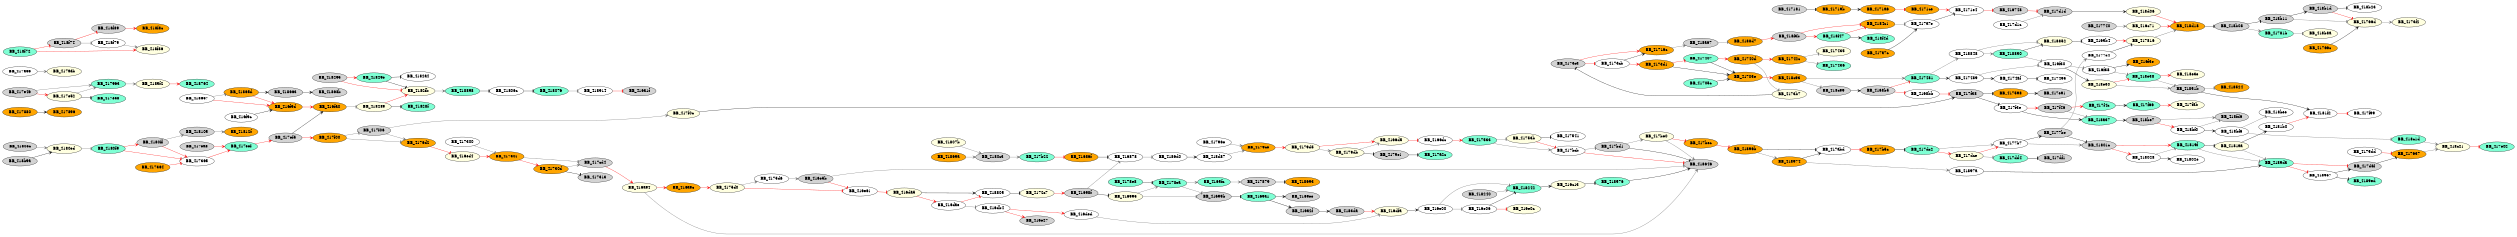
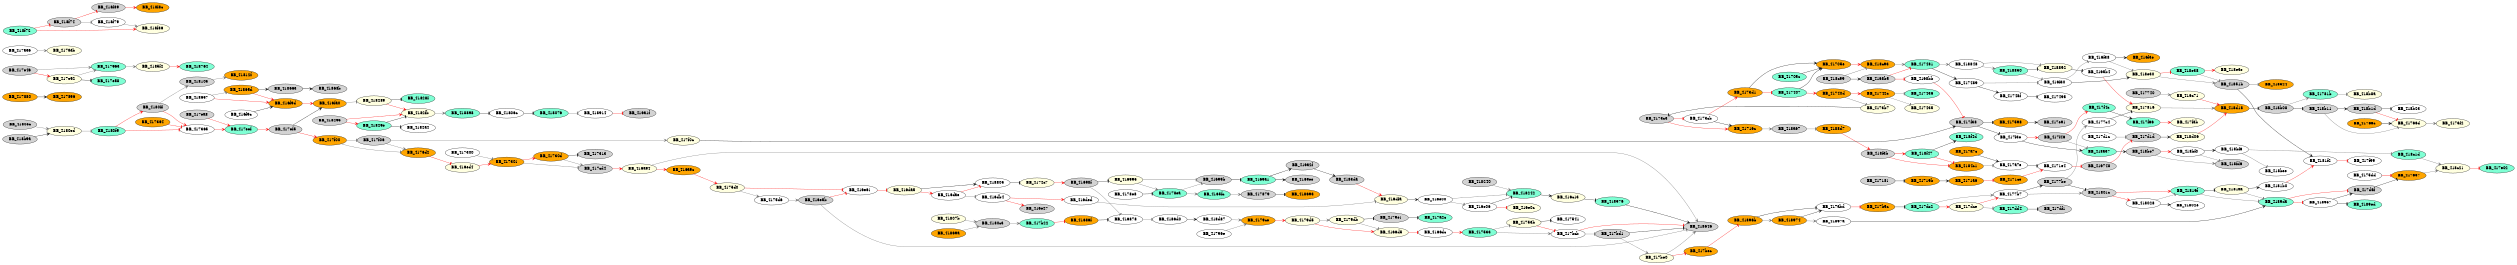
edge "BB_416f38" -> "BB_418e38": now "BB_416f38" -> "BB_418e30"
edge "BB_418c93" -> "BB_418c99": reversed
edge "BB_418295" -> "BB_4182fb": arrowhead tee -> vee
node "BB_4178e8": fillcolor aquamarine -> white
